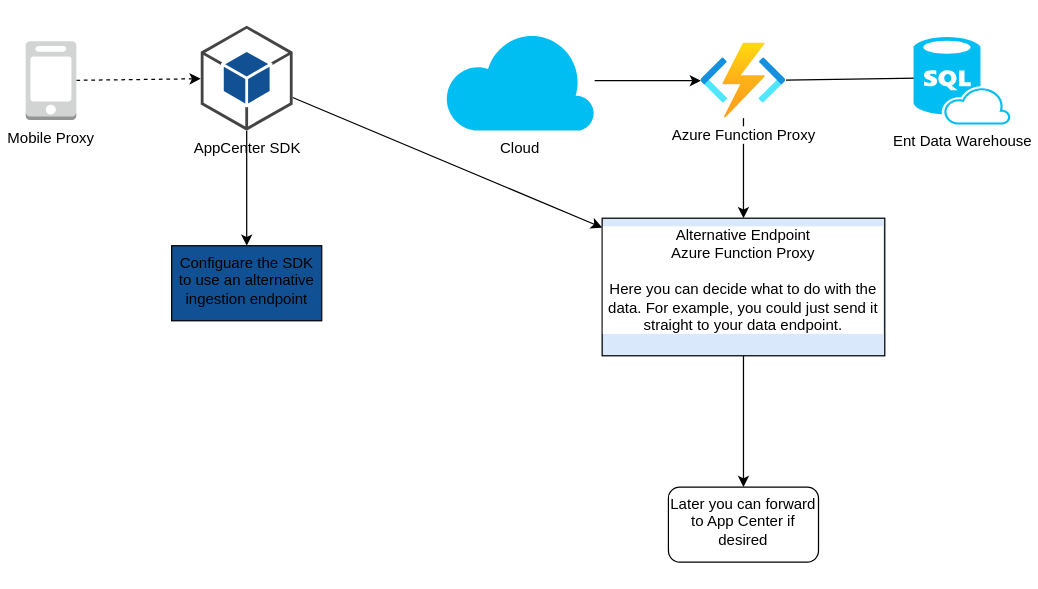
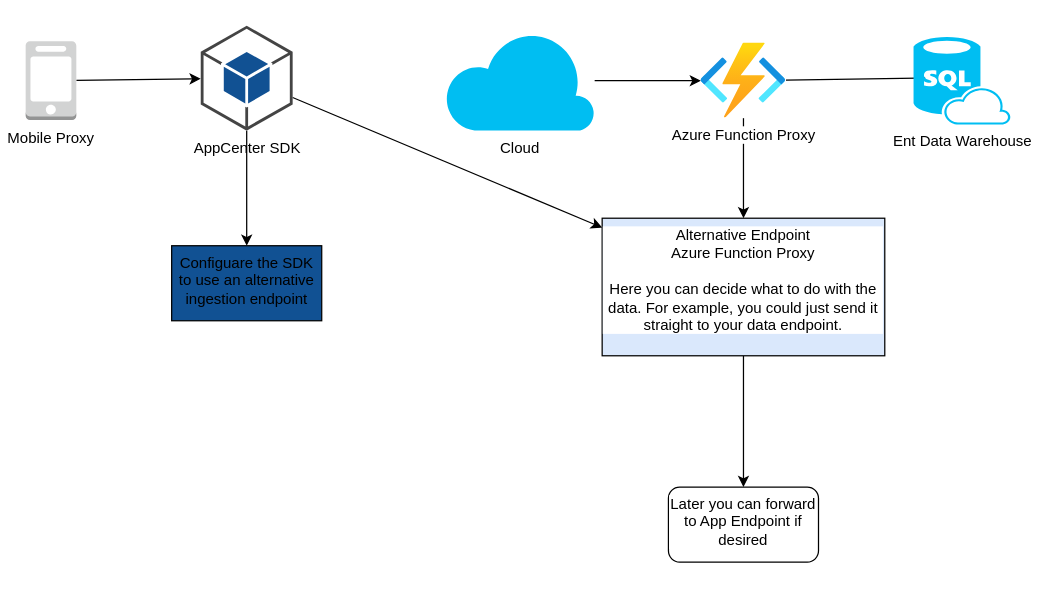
edge "Mobile Proxy" -> "AppCenter SDK": style dashed -> solid
node "Later you can forward to App Center if desired": label "Later you can forward to App Center if desired" -> "Later you can forward to App Endpoint if desired"
